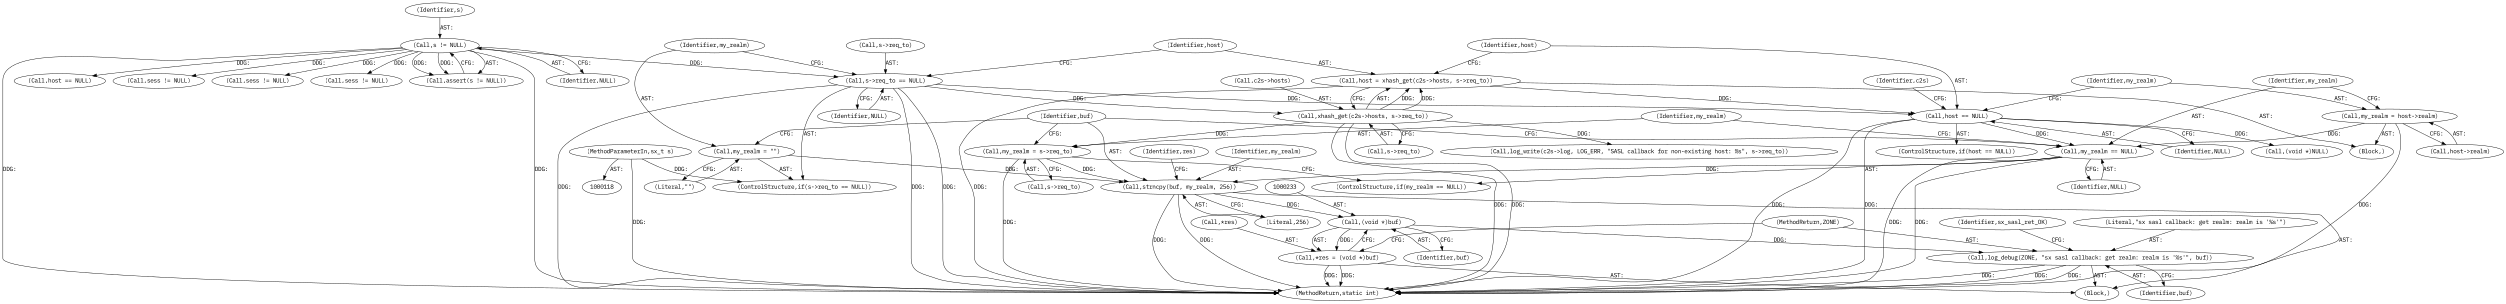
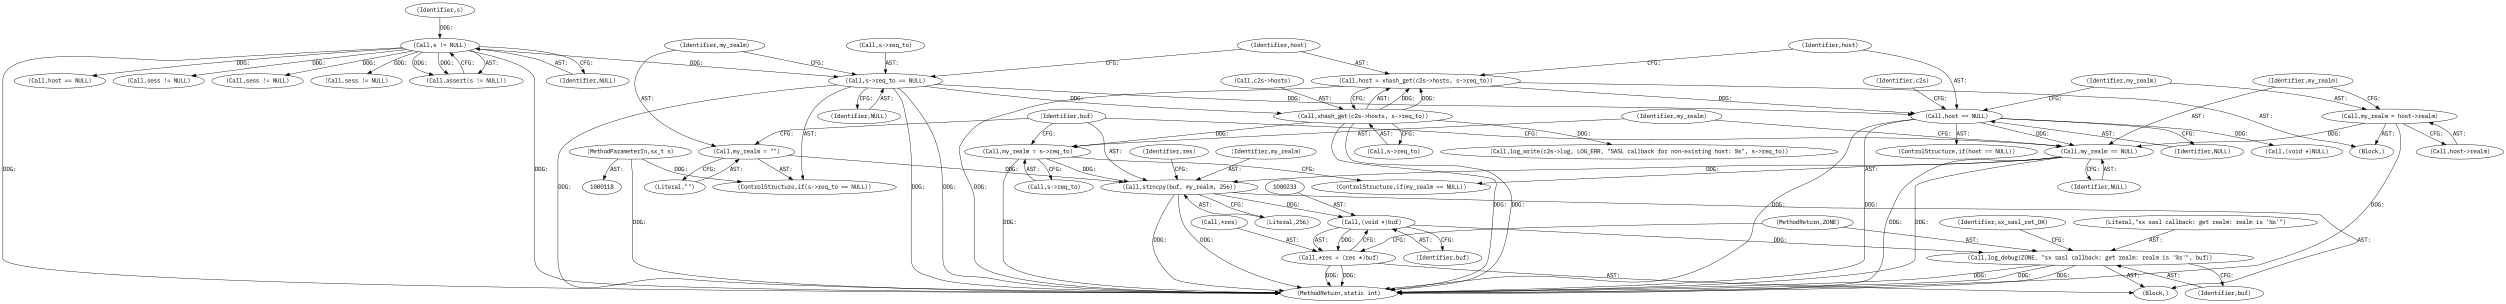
edge "(Identifier,s)" -> "(Call,s != NULL)": label "AST: " -> "DDG: "
node "(Call,*res = (void *)buf)": label "(Call,*res = (void *)buf)" -> "(Call,*res = (res *)buf)"
